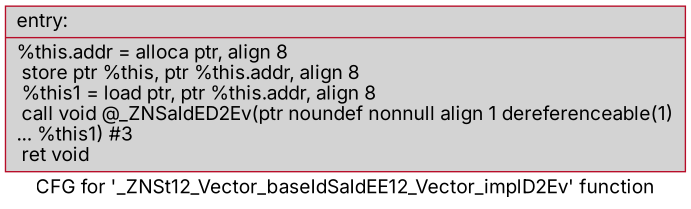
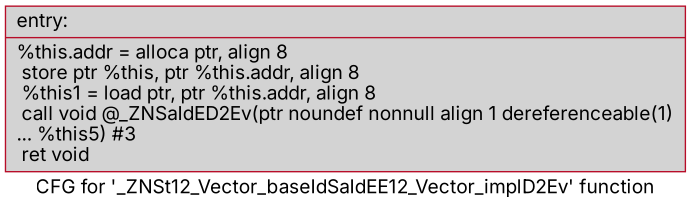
node "entry:": text "... %this1) #3" -> "... %this5) #3"
